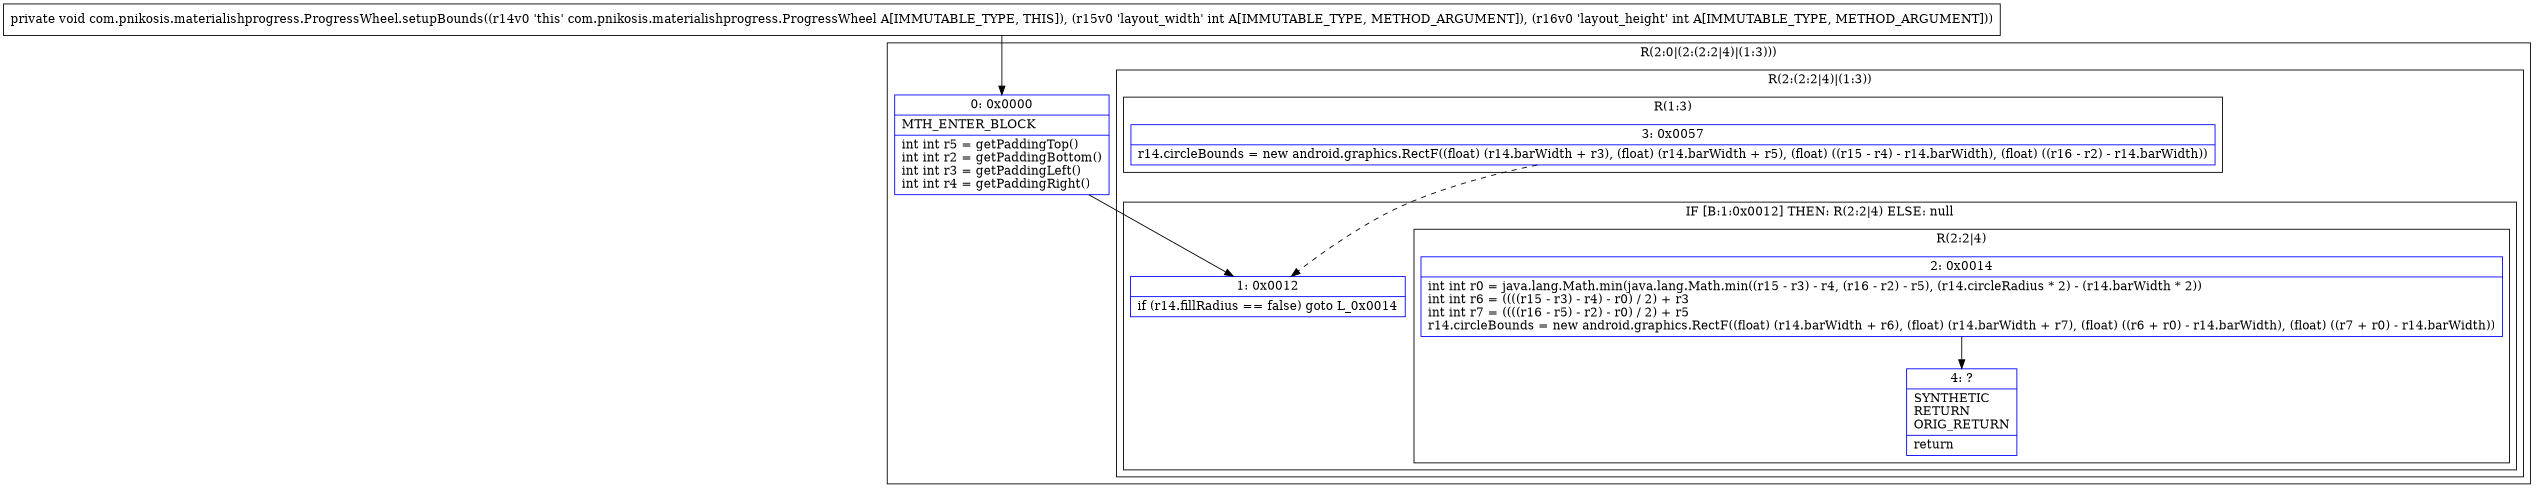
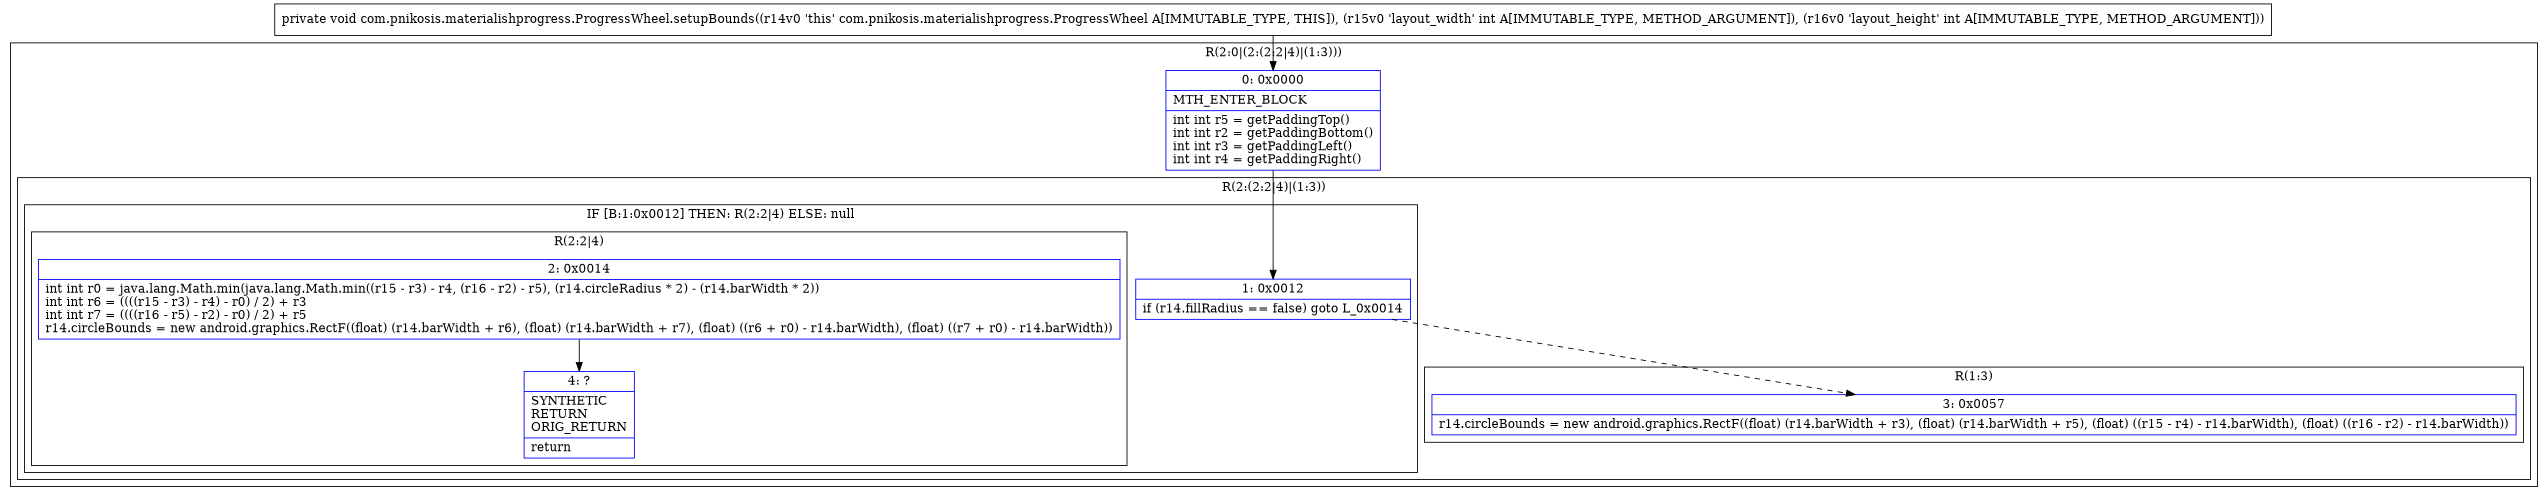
edge "3: 0x0057" -> "1: 0x0012": reversed
